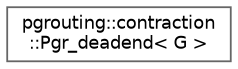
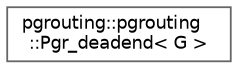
node "pgrouting::contraction ::Pgr_deadend< G >": label "pgrouting::contraction ::Pgr_deadend< G >" -> "pgrouting::pgrouting ::Pgr_deadend< G >"
